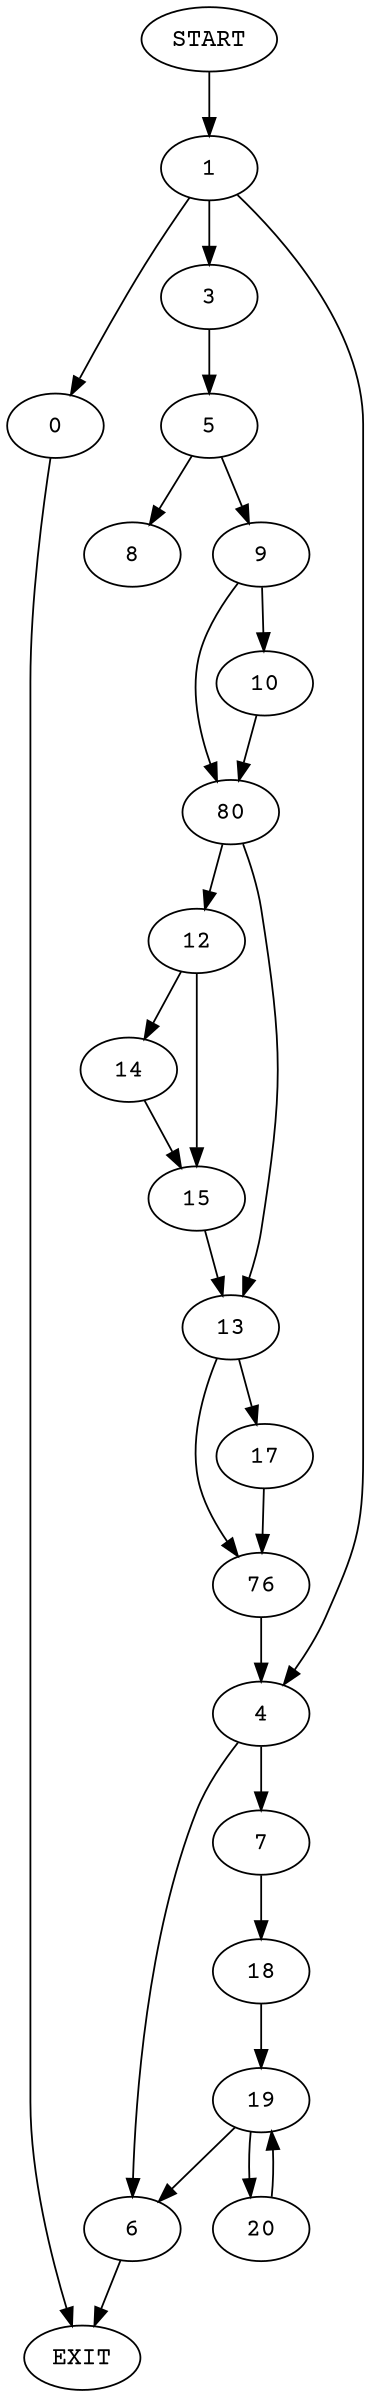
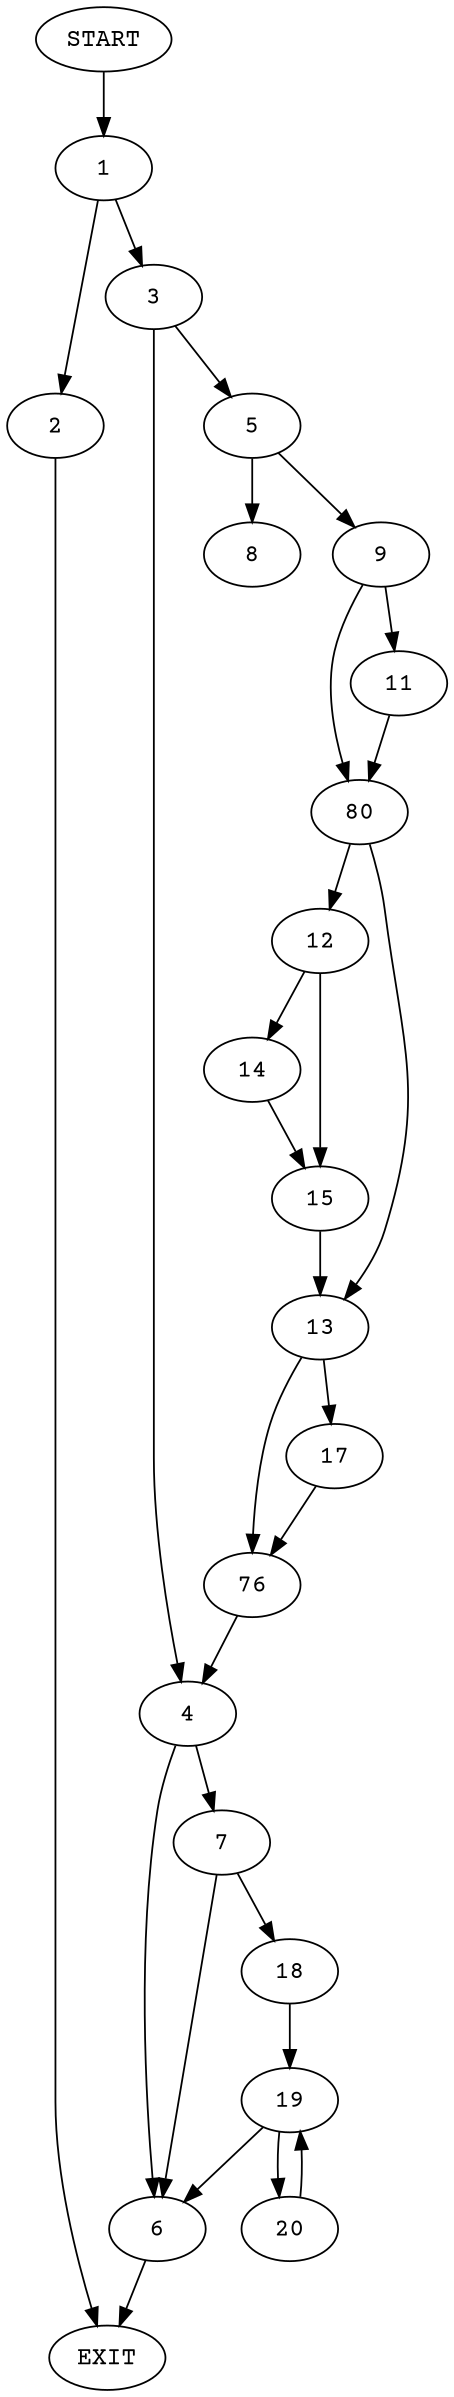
node "0": label "0" -> "2"
node "10": label "10" -> "11"
edge "1" -> "4": now "3" -> "4"
edge "7" -> "6": added
